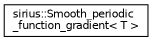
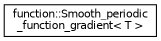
node "sirius::Smooth_periodic _function_gradient< T >": label "sirius::Smooth_periodic _function_gradient< T >" -> "function::Smooth_periodic _function_gradient< T >"
